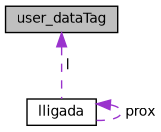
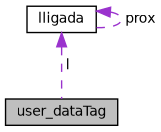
edge "lligada" -> "user_dataTag": reversed
